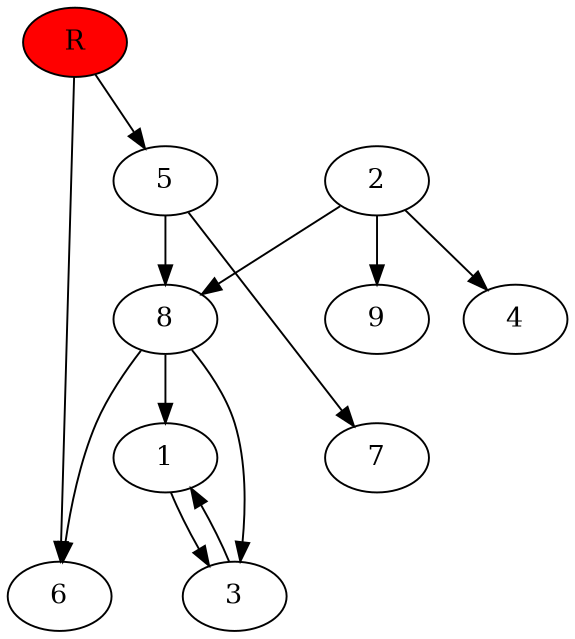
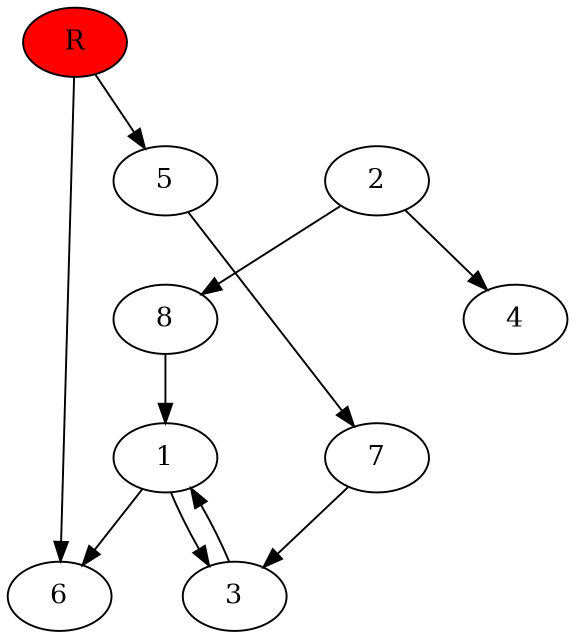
edge "5" -> "8": removed
node "9": removed
edge "8" -> "3": now "7" -> "3"
edge "8" -> "6": now "1" -> "6"
